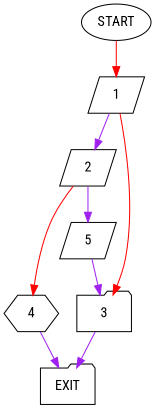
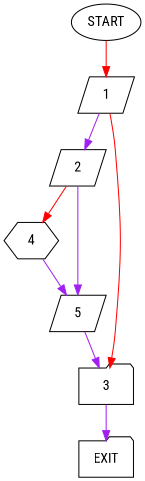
edge "4" -> "EXIT": now "4" -> "5"
